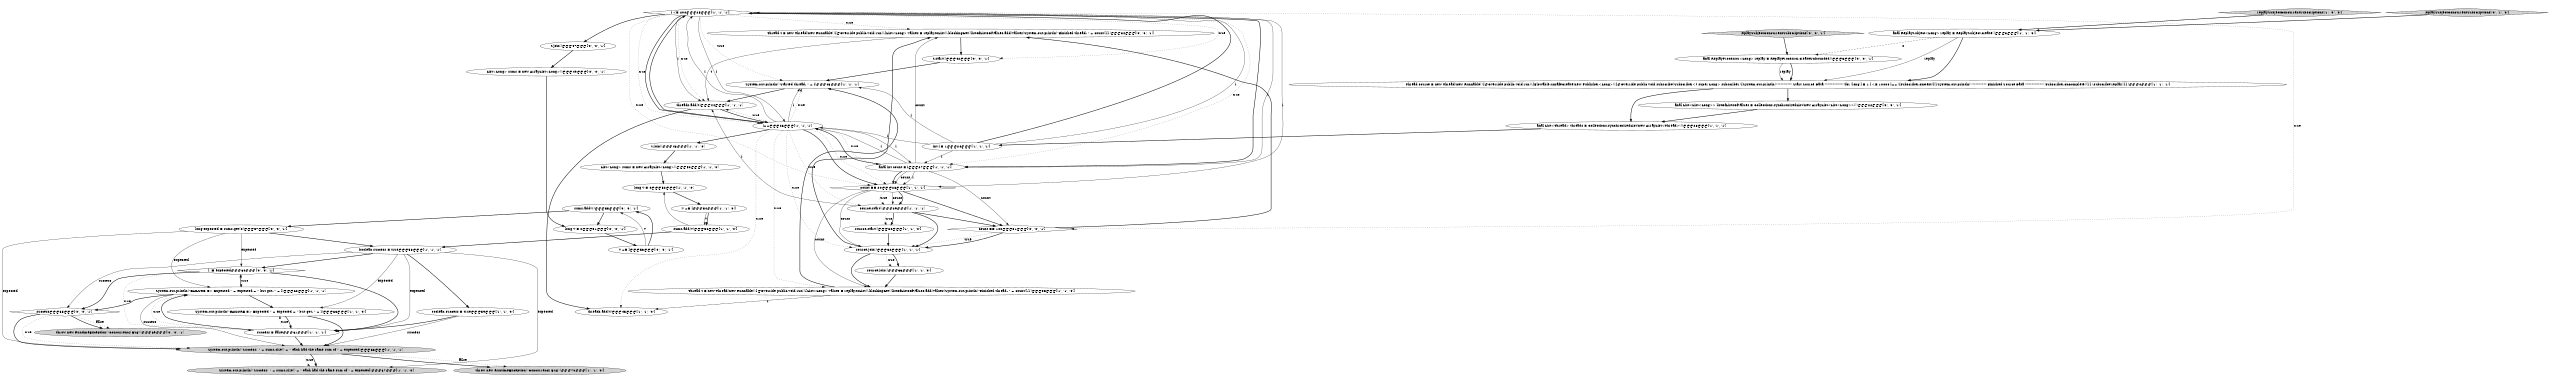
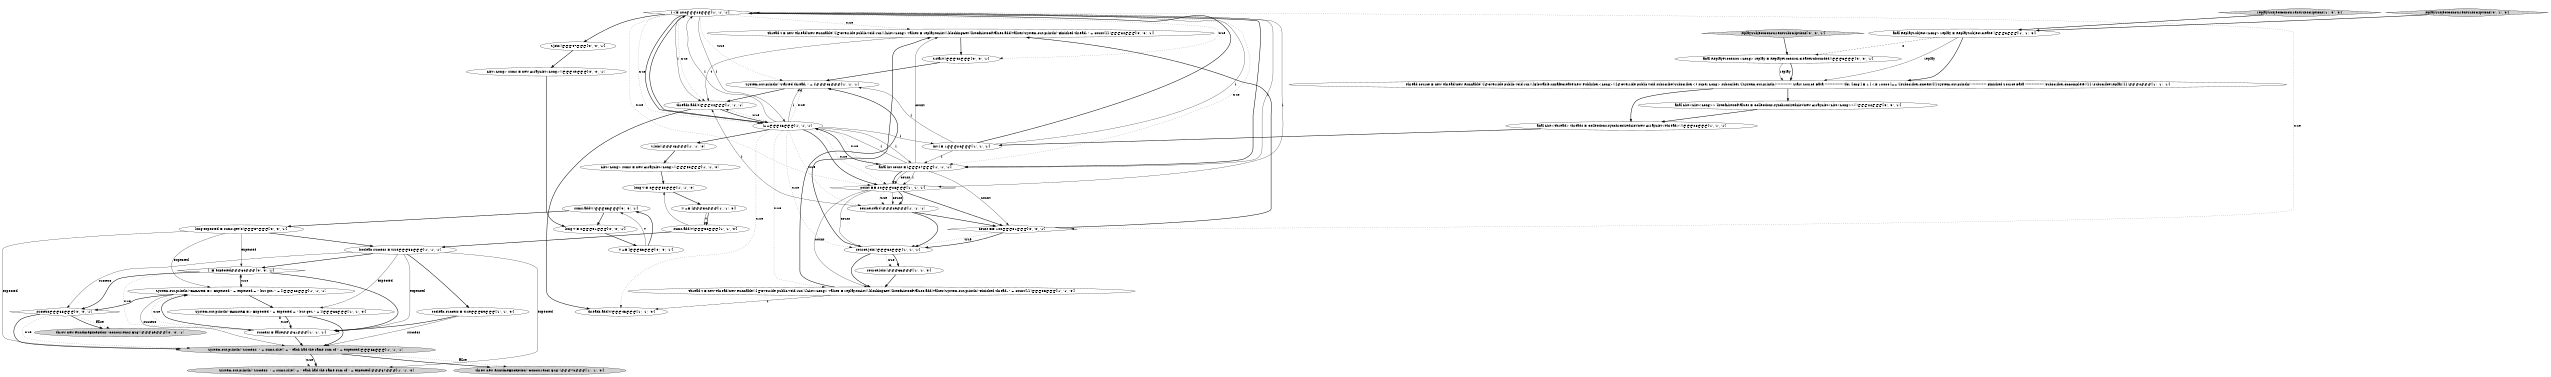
edge "int i = 1@@@24@@@['1', '1', '1']" -> "i++@@@26@@@['1', '1', '1']": reversed
node "source.start()@@@30@@@['1', '1', '0']": removed
